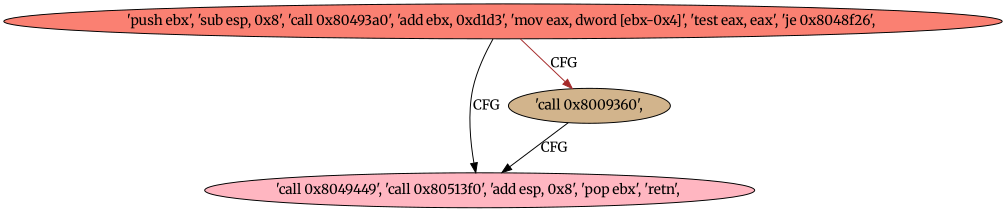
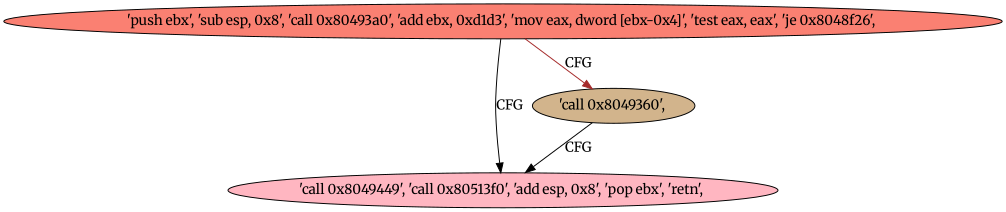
node "'call 0x8009360',": label "'call 0x8009360'," -> "'call 0x8049360',"
